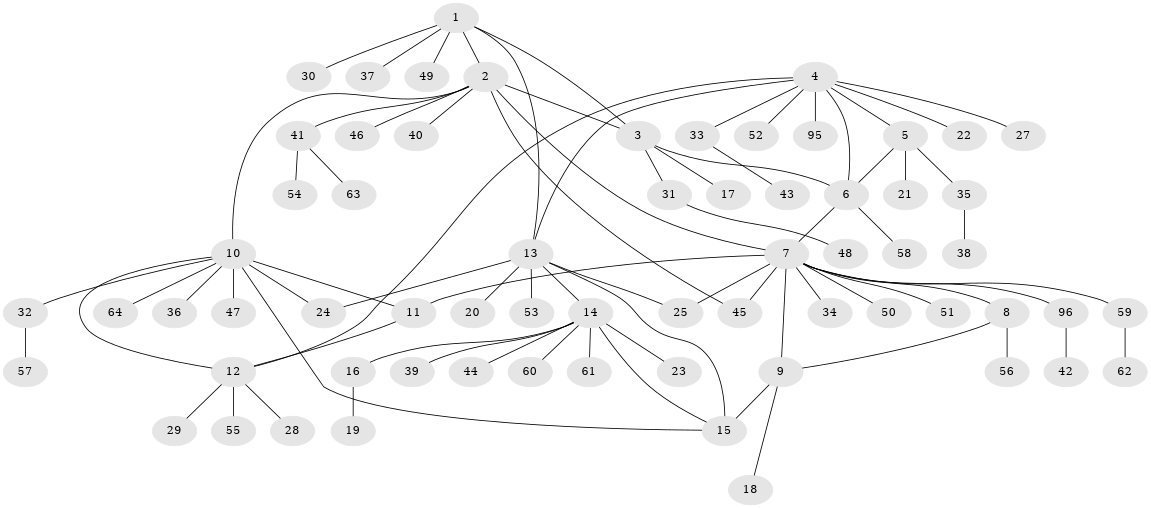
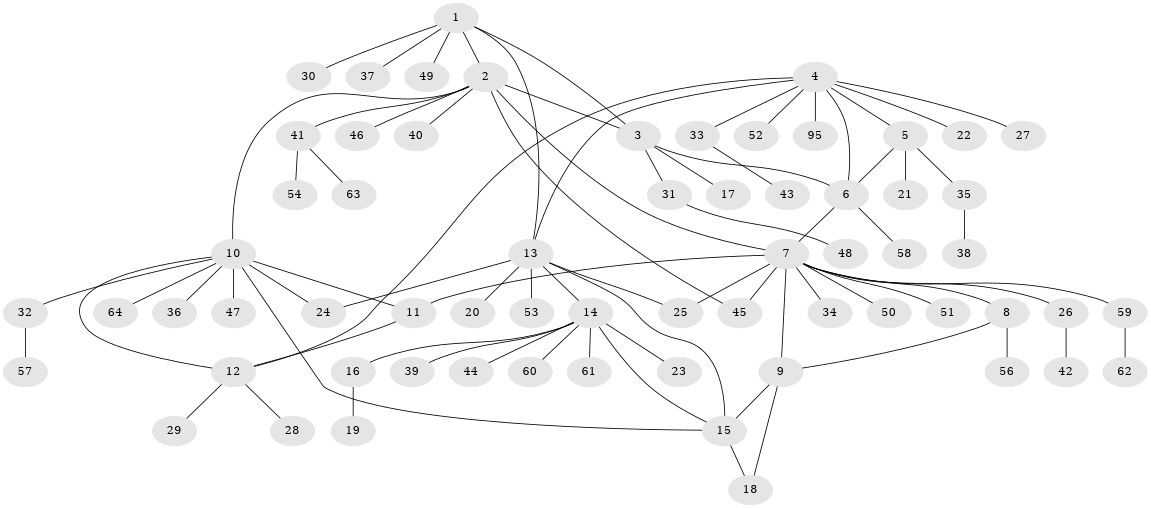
node "96": label "96" -> "26"
node "55": removed
edge "15" -- "18": added
